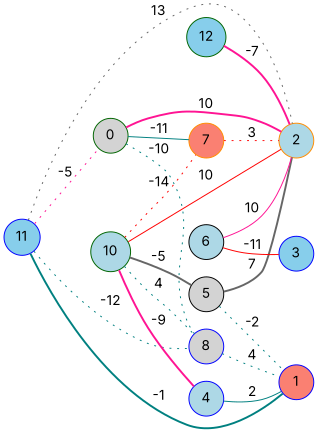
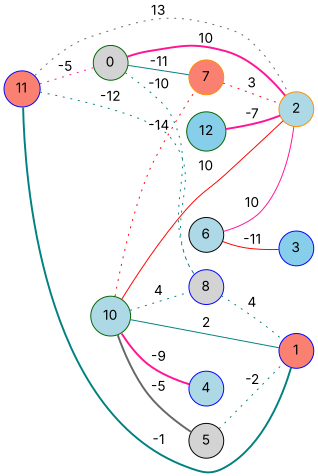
edge "2" -- "5": removed, label "7"
node "11": fillcolor skyblue -> salmon
edge "1" -- "4": now "1" -- "10"
